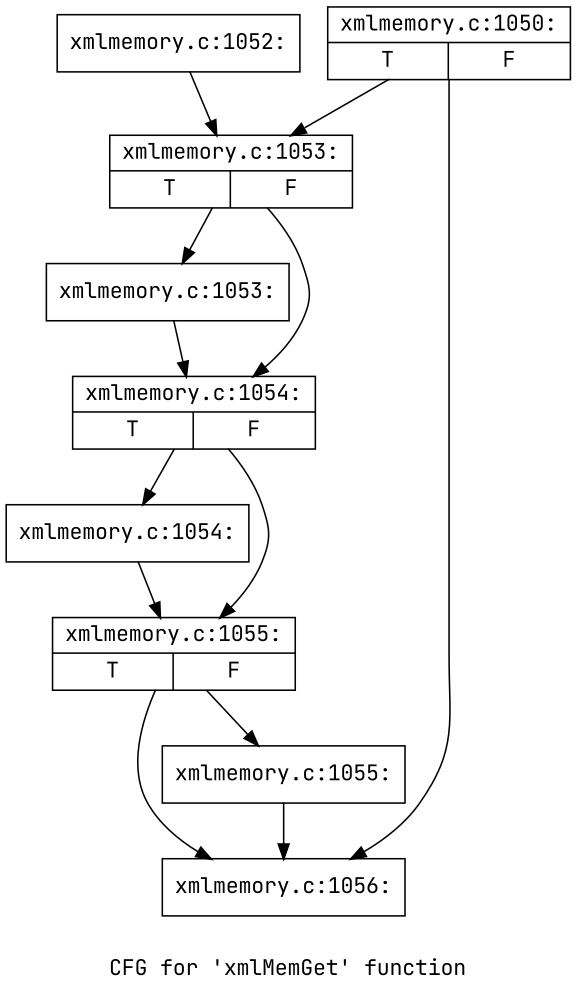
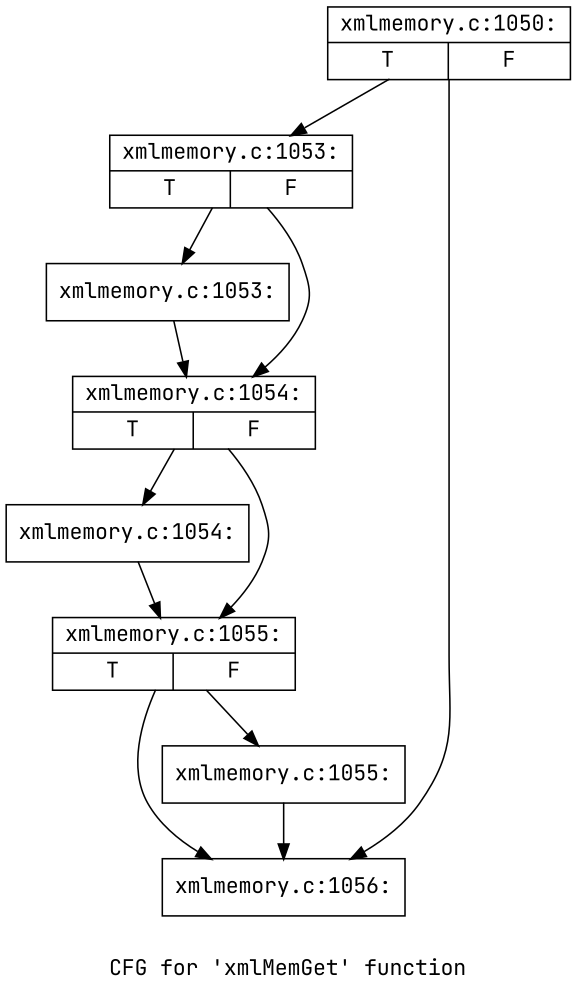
node "xmlmemory.c:1052:": removed
